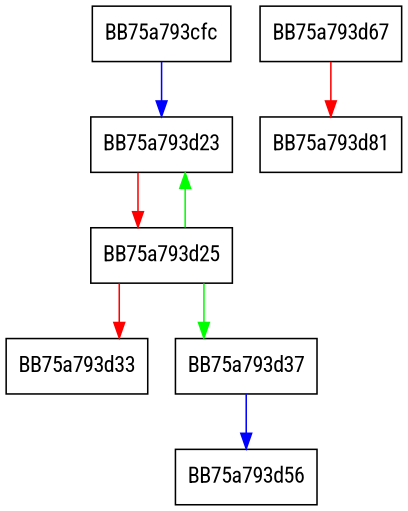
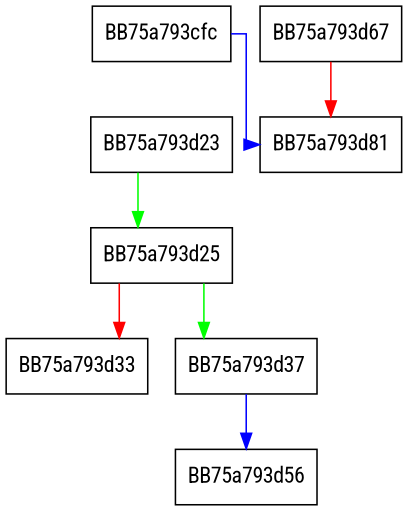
edge "BB75a793cfc" -> "BB75a793d23": now "BB75a793cfc" -> "BB75a793d81"
edge "BB75a793d23" -> "BB75a793d25": color red -> green
edge "BB75a793d25" -> "BB75a793d23": removed
